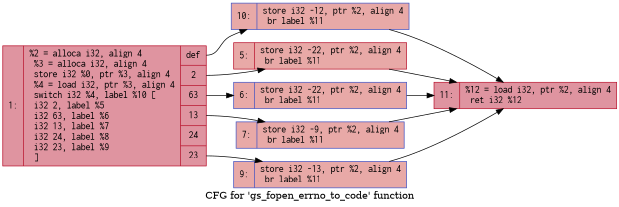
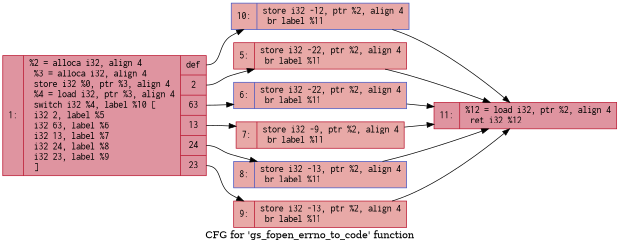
node "7:": color #3d50c3ff -> #b70d28ff
node "8:": added
node "9:": color #3d50c3ff -> #b70d28ff
